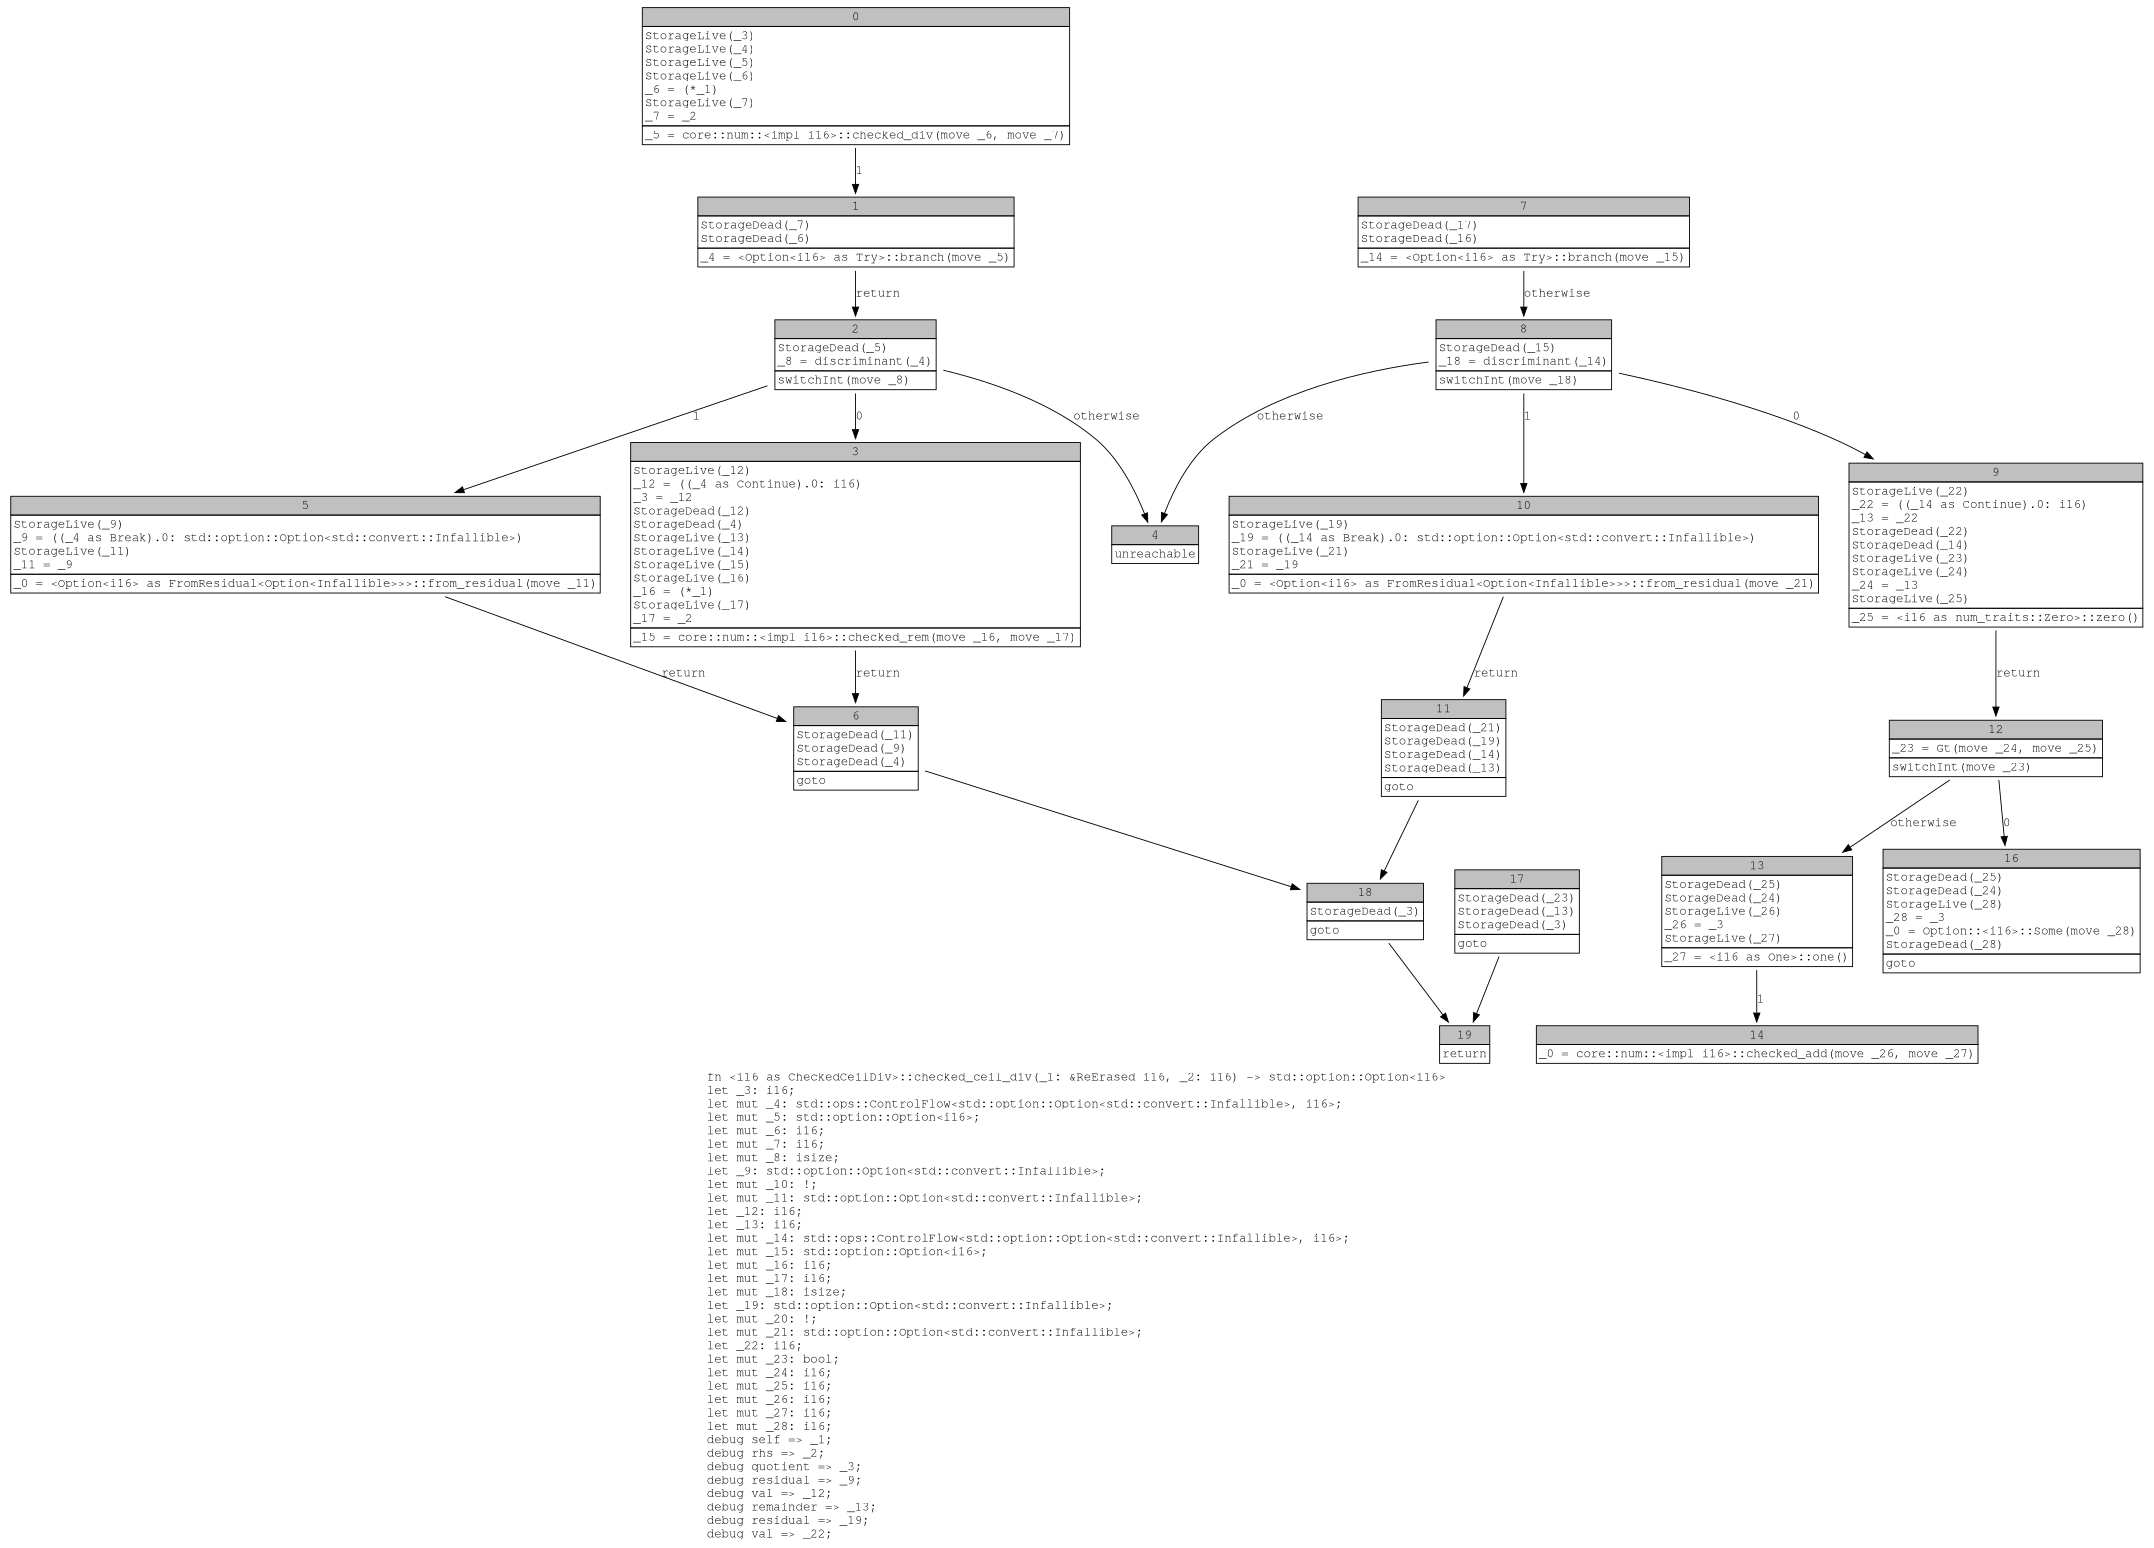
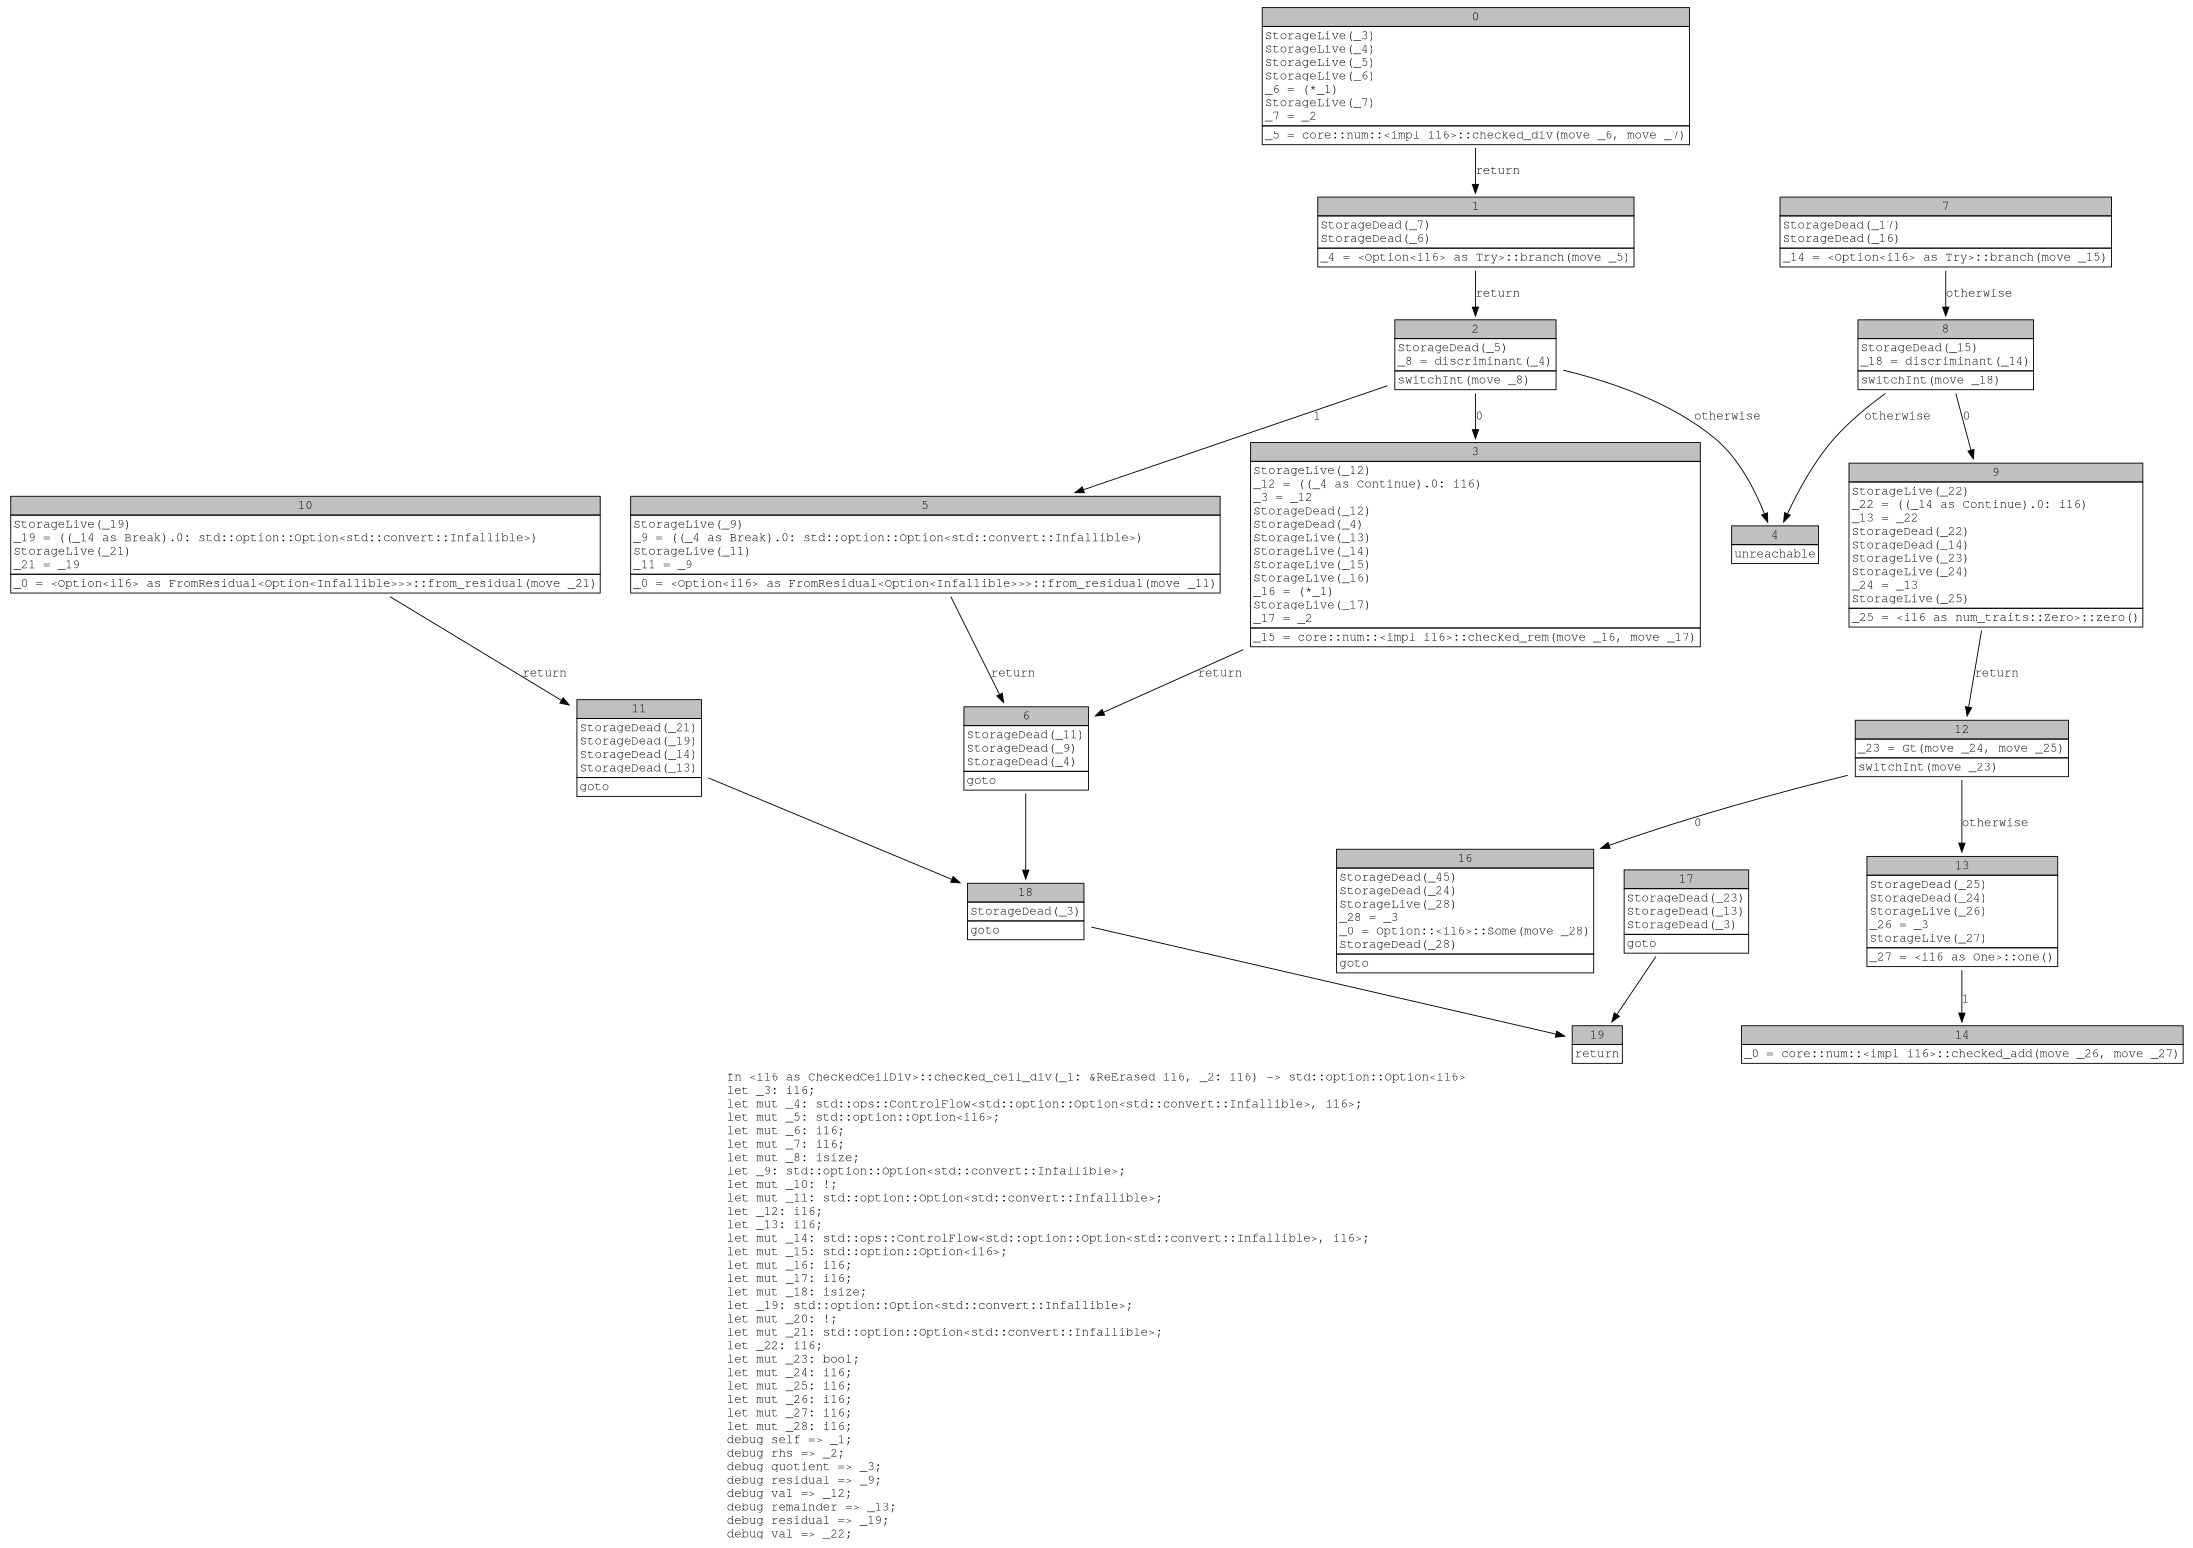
edge "0" -> "1": label "1" -> "return"
edge "8" -> "10": removed, label "1"
node "16": text "StorageDead(_25)" -> "StorageDead(_45)"
